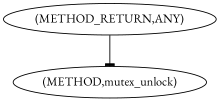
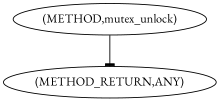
edge "(METHOD_RETURN,ANY)" -> "(METHOD,mutex_unlock)": reversed
